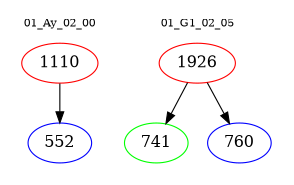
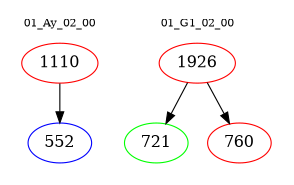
cluster "01_G1_02_05": label "01_G1_02_05" -> "01_G1_02_00"
node "741": label "741" -> "721"
node "760": color blue -> red
